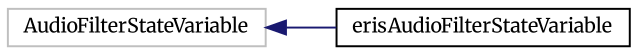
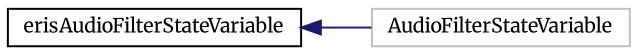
edge "erisAudioFilterStateVariable" -> "AudioFilterStateVariable": reversed
